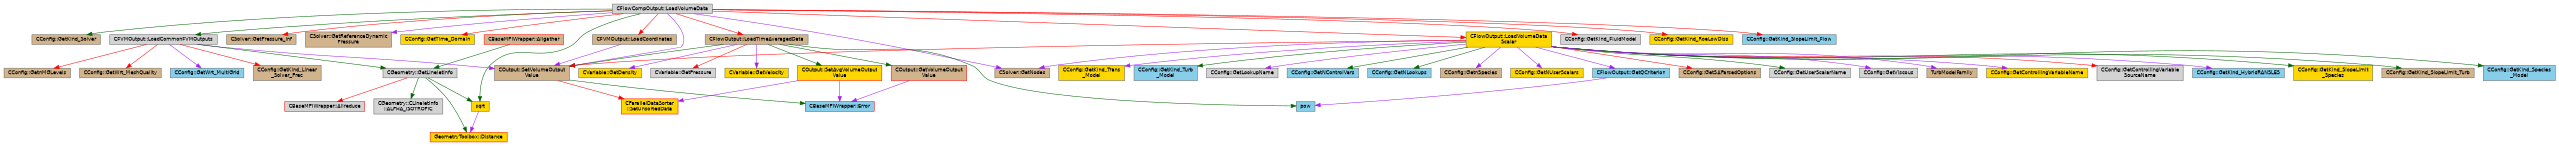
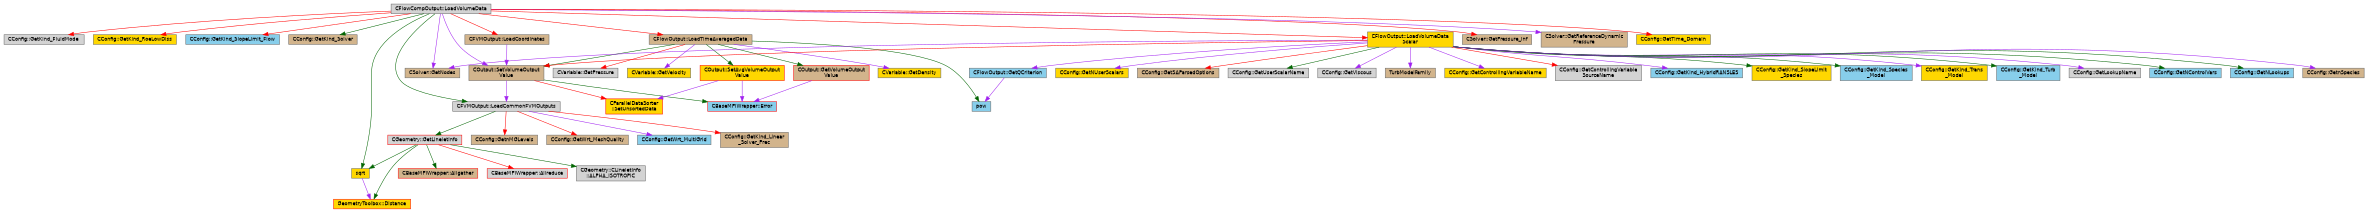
edge "CBaseMPIWrapper::Allgather" -> "CGeometry::GetLineletInfo": reversed
edge "CFVMOutput::LoadCommonFVMOutputs" -> "COutput::SetVolumeOutput Value": reversed
node "CGeometry::GetLineletInfo": color grey40 -> red
node "CConfig::GetKind_SlopeLimit_Turb": removed
